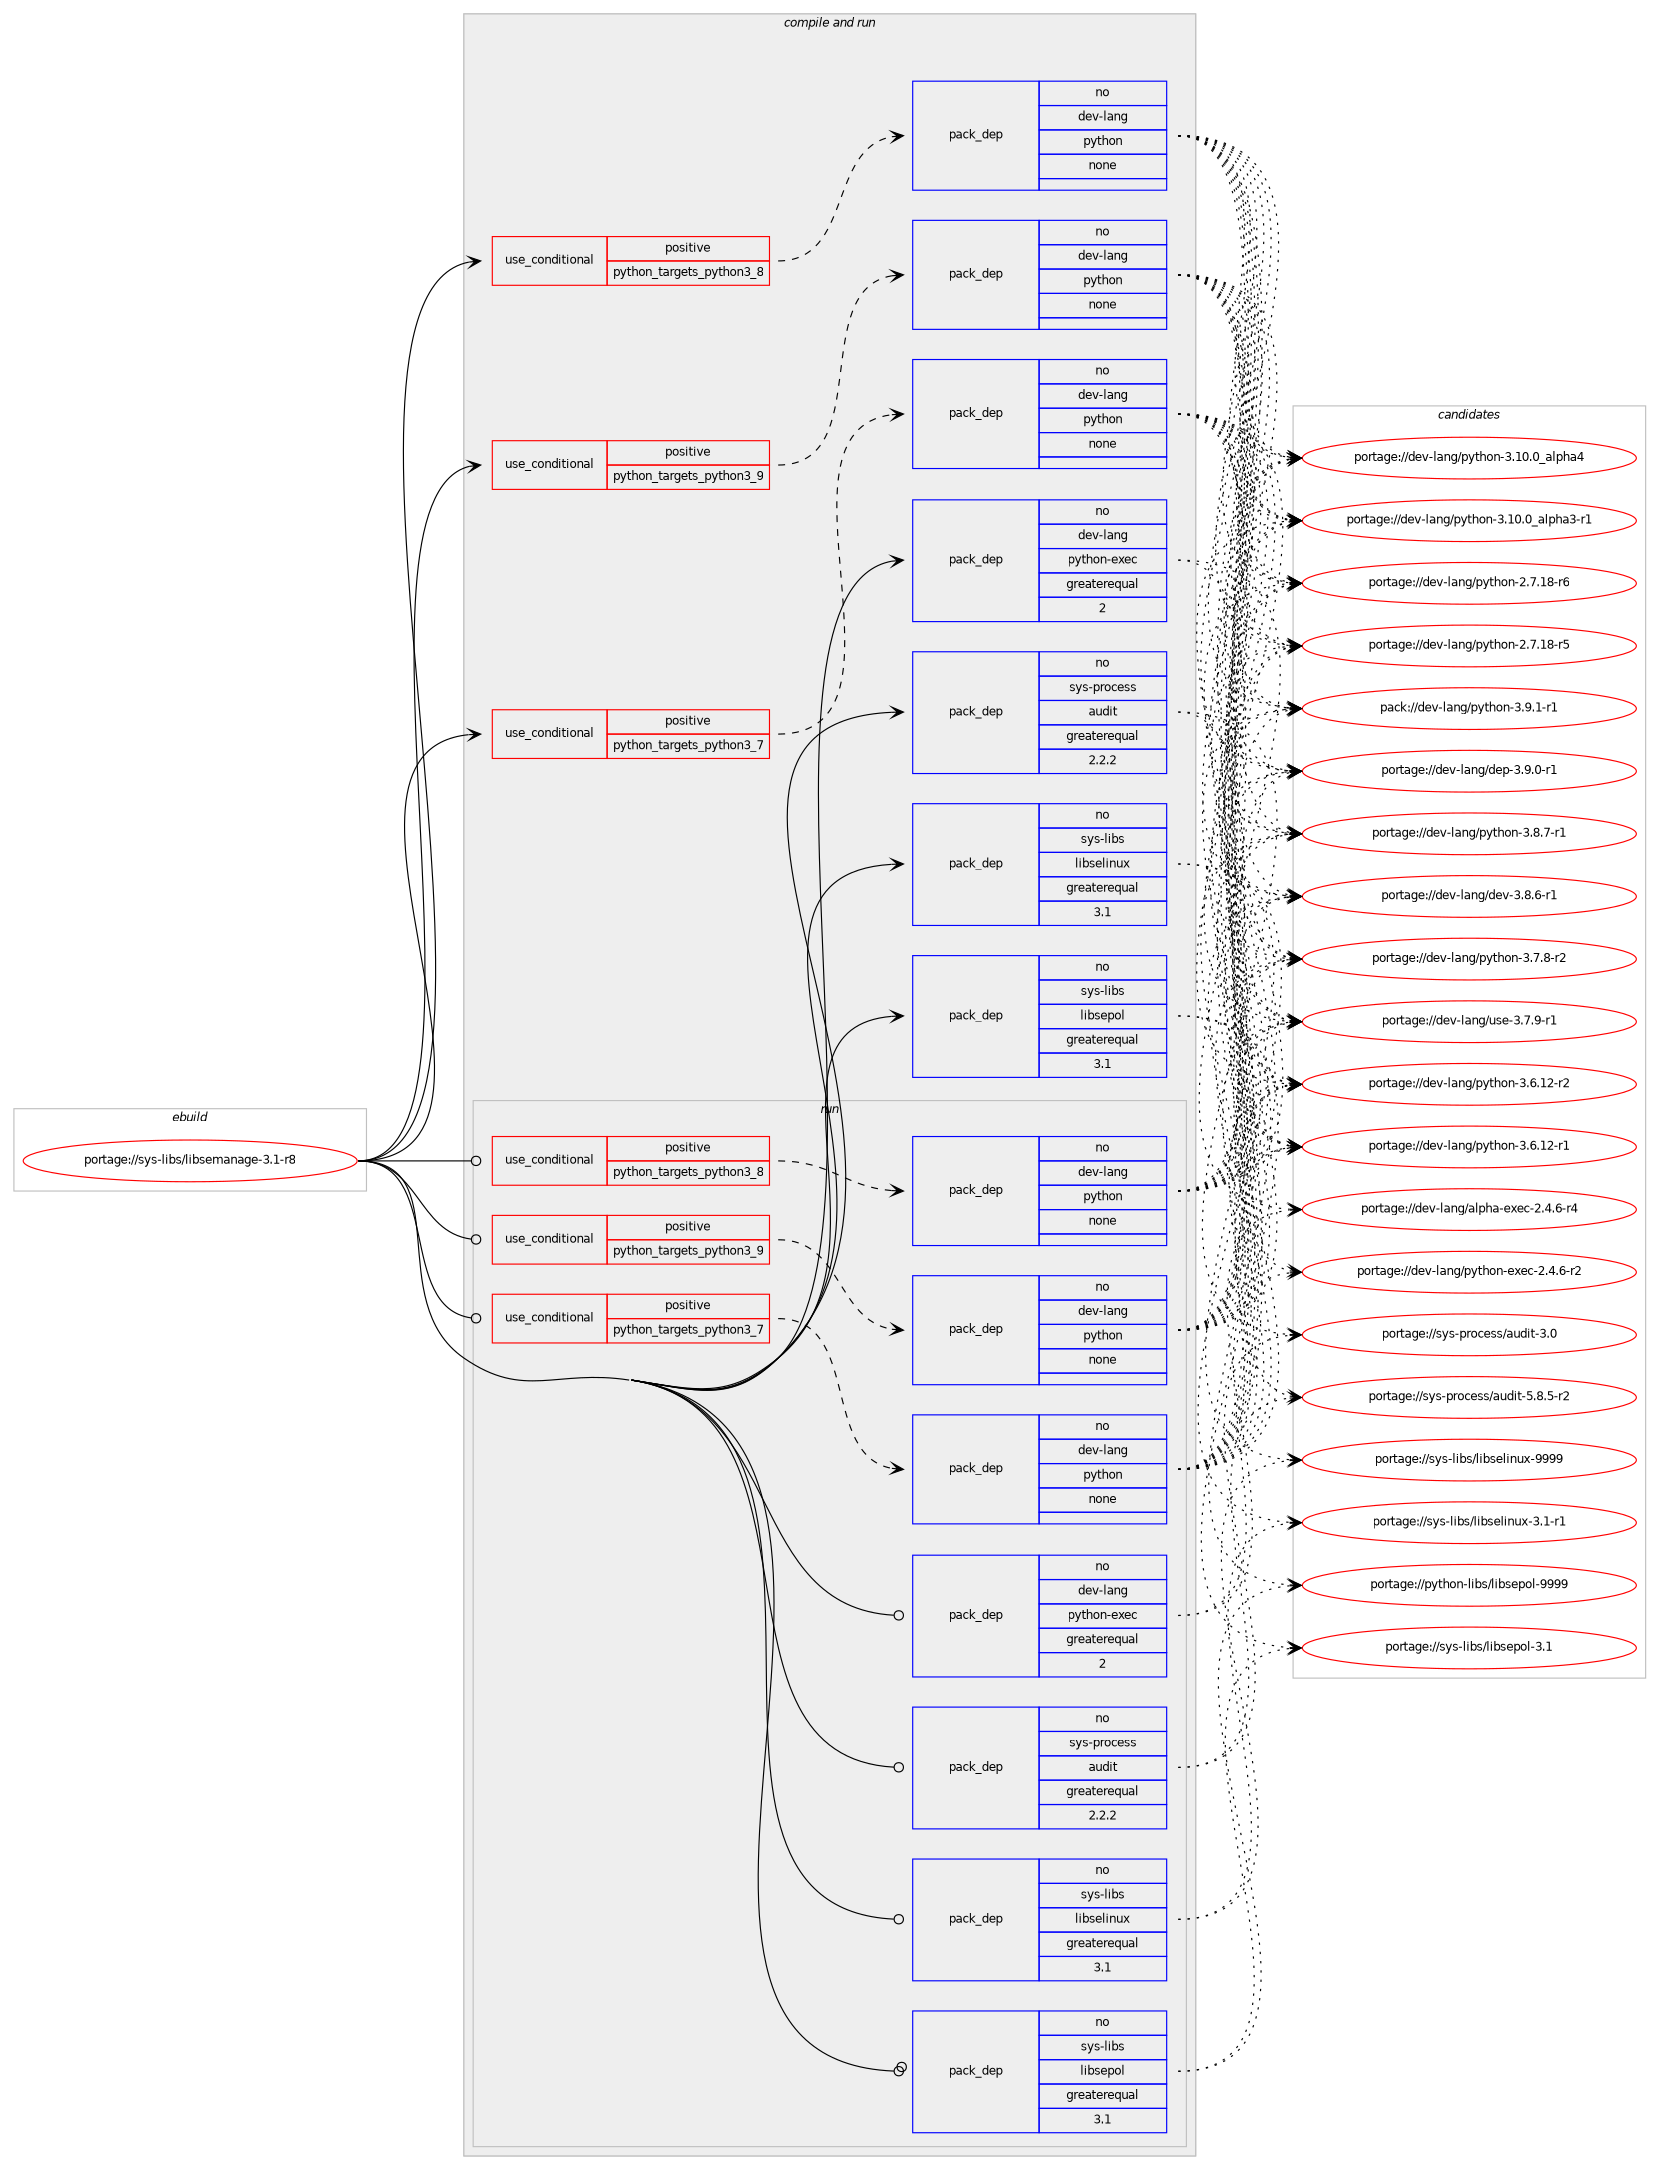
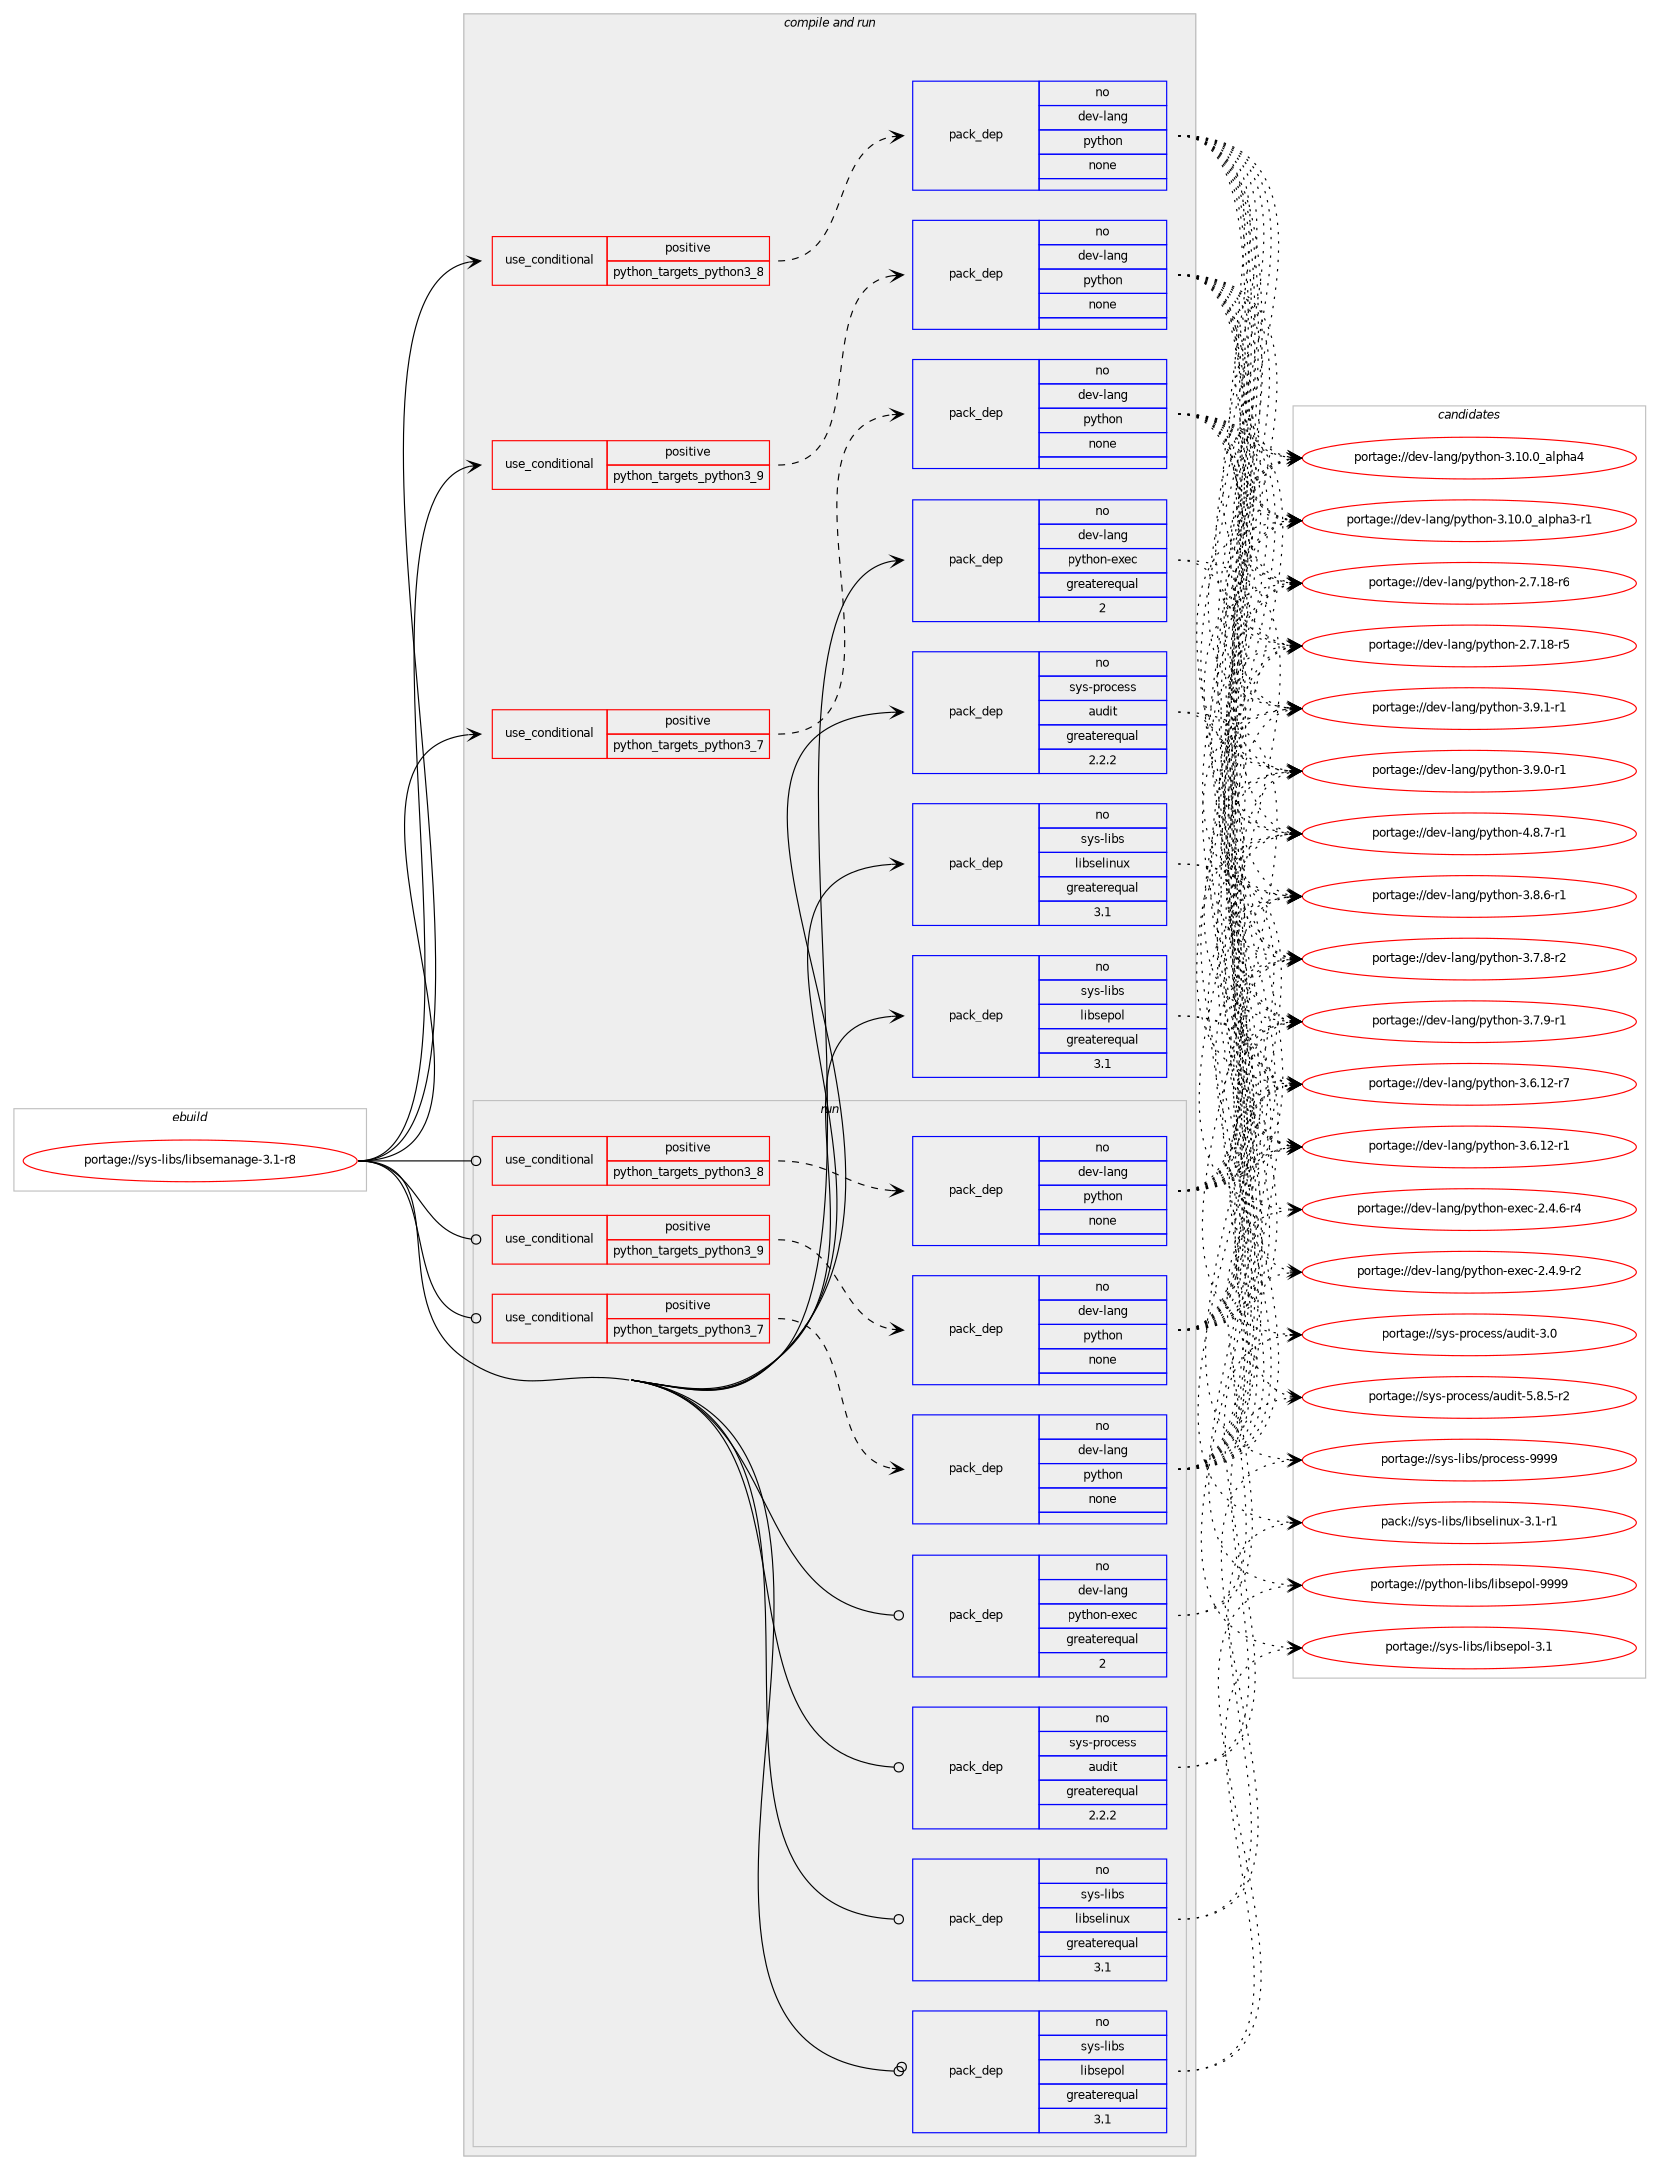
node "pack://dev-lang/python-3.9.1-r1": label "pack://dev-lang/python-3.9.1-r1" -> "portage://dev-lang/python-3.9.1-r1"
node "portage://dev-lang/dep-3.9.0-r1": label "portage://dev-lang/dep-3.9.0-r1" -> "portage://dev-lang/python-3.9.0-r1"
node "portage://dev-lang/python-3.8.7-r1": label "portage://dev-lang/python-3.8.7-r1" -> "portage://dev-lang/python-4.8.7-r1"
node "portage://dev-lang/dev-3.8.6-r1": label "portage://dev-lang/dev-3.8.6-r1" -> "portage://dev-lang/python-3.8.6-r1"
node "portage://dev-lang/use-3.7.9-r1": label "portage://dev-lang/use-3.7.9-r1" -> "portage://dev-lang/python-3.7.9-r1"
node "portage://dev-lang/python-3.6.12-r2": label "portage://dev-lang/python-3.6.12-r2" -> "portage://dev-lang/python-3.6.12-r7"
node "portage://dev-lang/alpha-exec-2.4.6-r4": label "portage://dev-lang/alpha-exec-2.4.6-r4" -> "portage://dev-lang/python-exec-2.4.6-r4"
node "portage://dev-lang/python-exec-2.4.6-r2": label "portage://dev-lang/python-exec-2.4.6-r2" -> "portage://dev-lang/python-exec-2.4.9-r2"
node "portage://sys-libs/libselinux-9999": label "portage://sys-libs/libselinux-9999" -> "portage://sys-libs/process-9999"
node "portage://sys-libs/libselinux-3.1-r1": label "portage://sys-libs/libselinux-3.1-r1" -> "pack://sys-libs/libselinux-3.1-r1"
